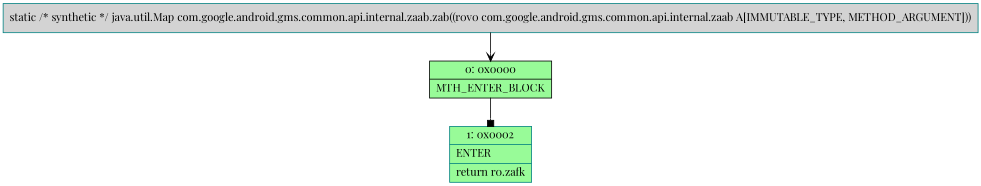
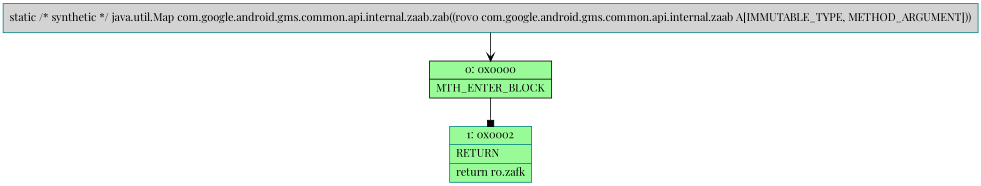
node "1: 0x0002": text "ENTER" -> "RETURN"
